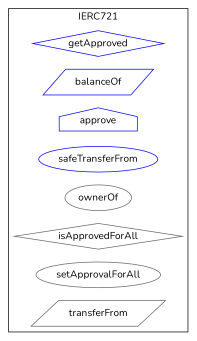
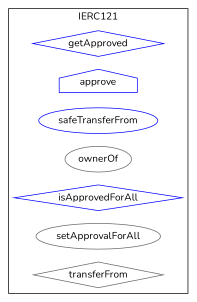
cluster "IERC721": label "IERC721" -> "IERC121"
node "balanceOf": removed
node "isApprovedForAll": color gray40 -> blue
node "transferFrom": shape parallelogram -> diamond
